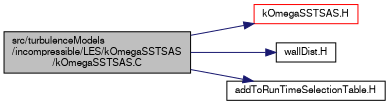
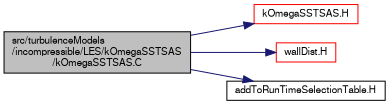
node "wallDist.H": color black -> red
